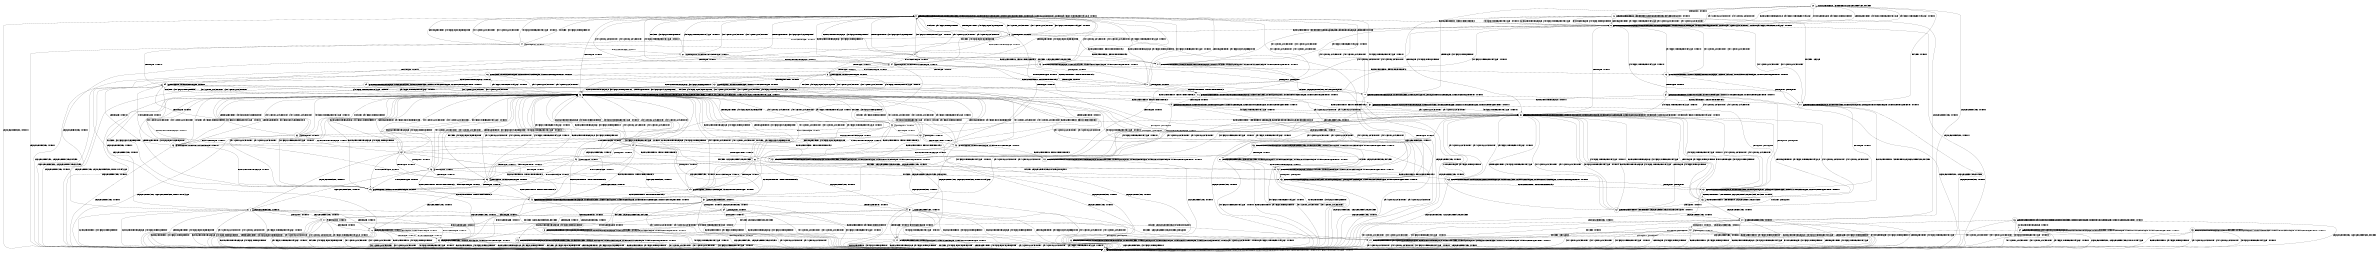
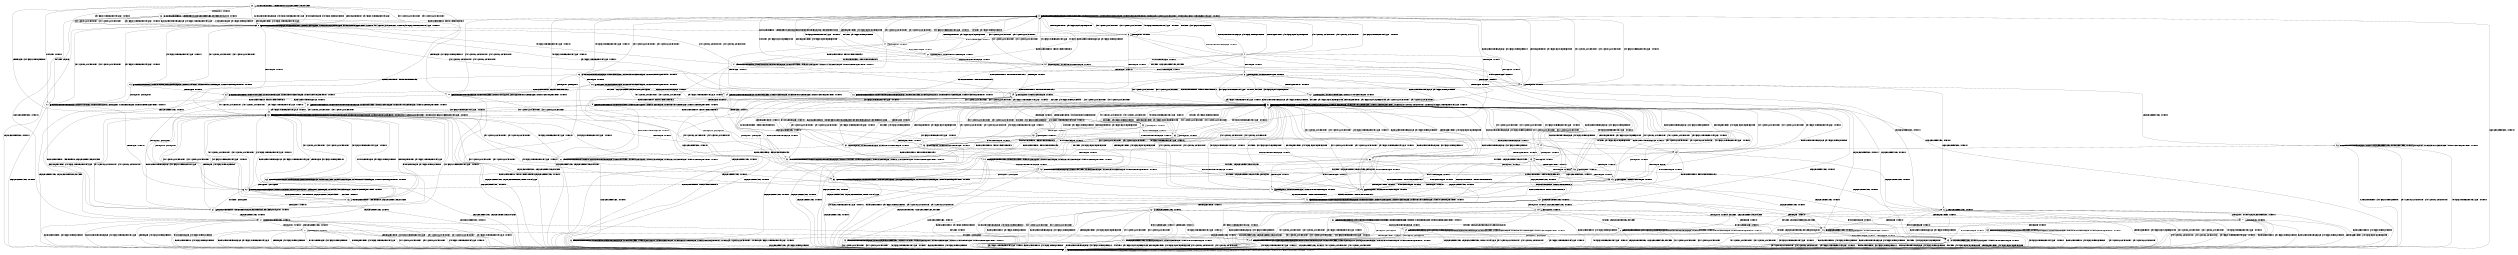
edge "s28" -> "s34": added, label "ECDH_CLIENT_HELLO / HELLO_VERIFY_REQUEST"
edge "s56" -> "s9": now "s5" -> "s9"
edge "s18" -> "s36": now "s7" -> "s36"
edge "s44" -> "s62": removed, label "FINISHED / CHANGE_CIPHER_SPEC,FINISHED"
edge "s54" -> "s45": label "CERTIFICATE / TIMEOUT" -> "CERTIFICATE / ECDHE"
edge "s57" -> "s1": removed, label "CHANGE_CIPHER_SPEC / TIMEOUT"
edge "s98" -> "s25": now "s46" -> "s25"
edge "s29" -> "s1": removed, label "CHANGE_CIPHER_SPEC / CHANGE_CIPHER_SPEC,UNKNOWN_MESSAGE"
